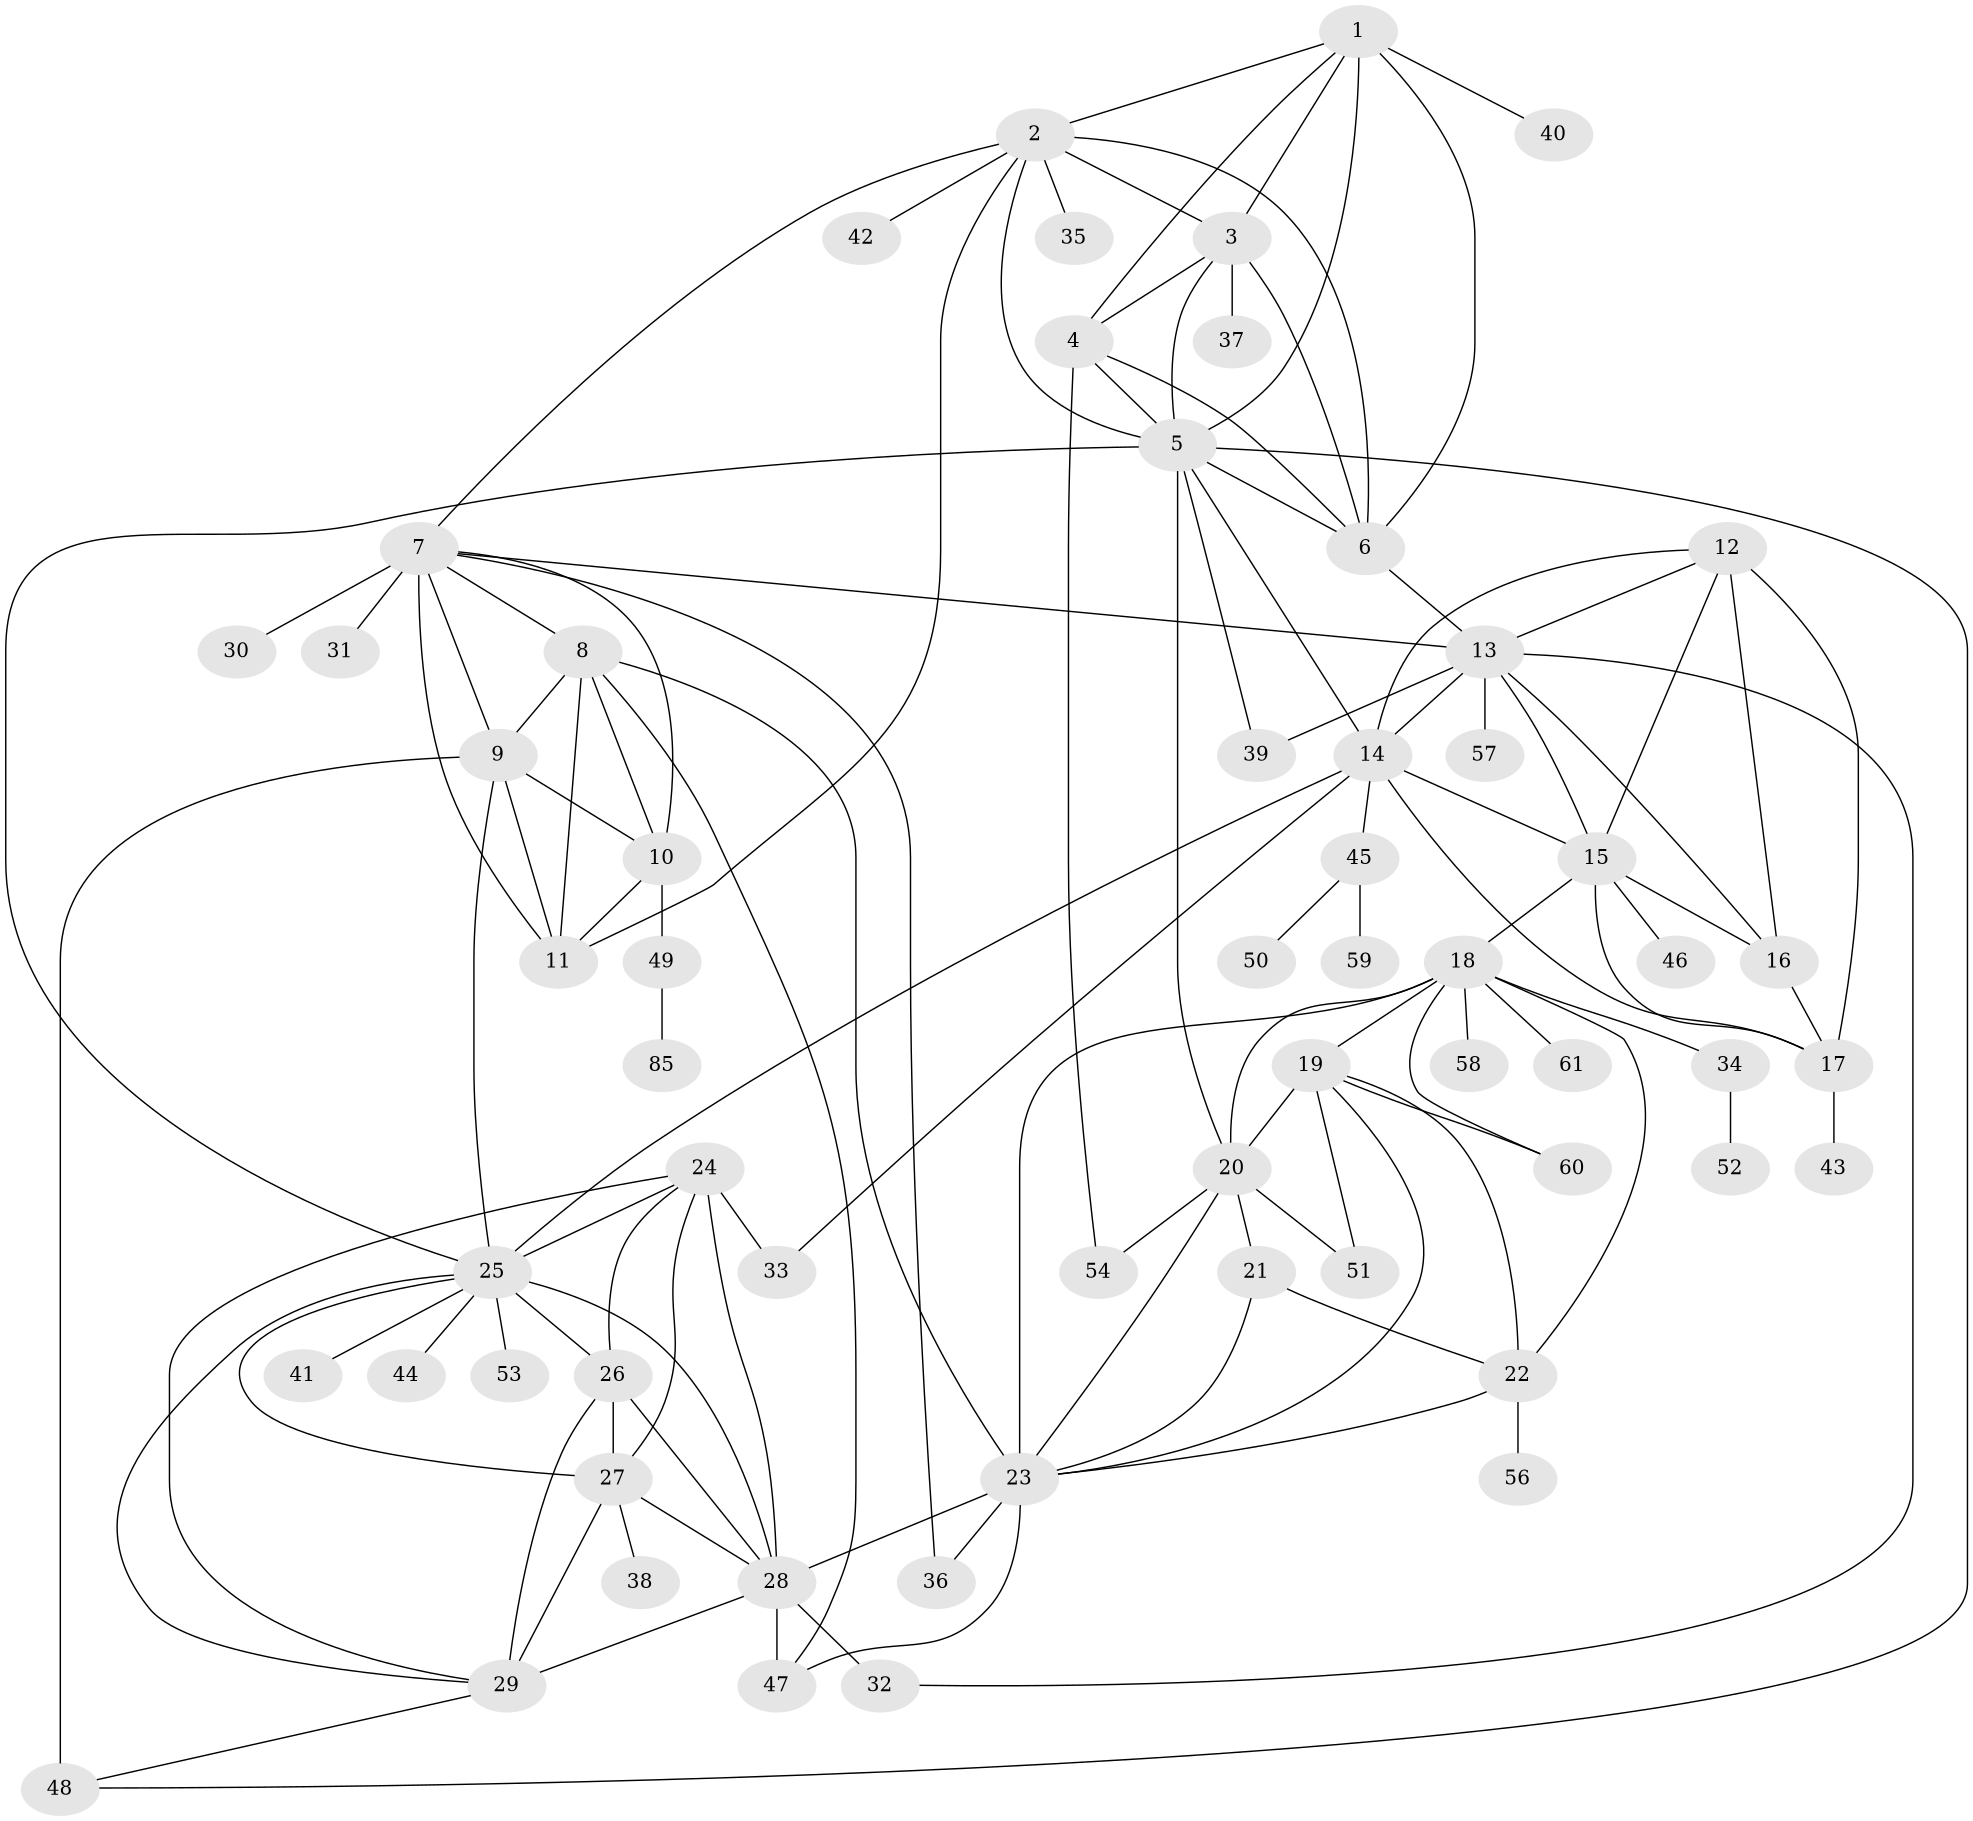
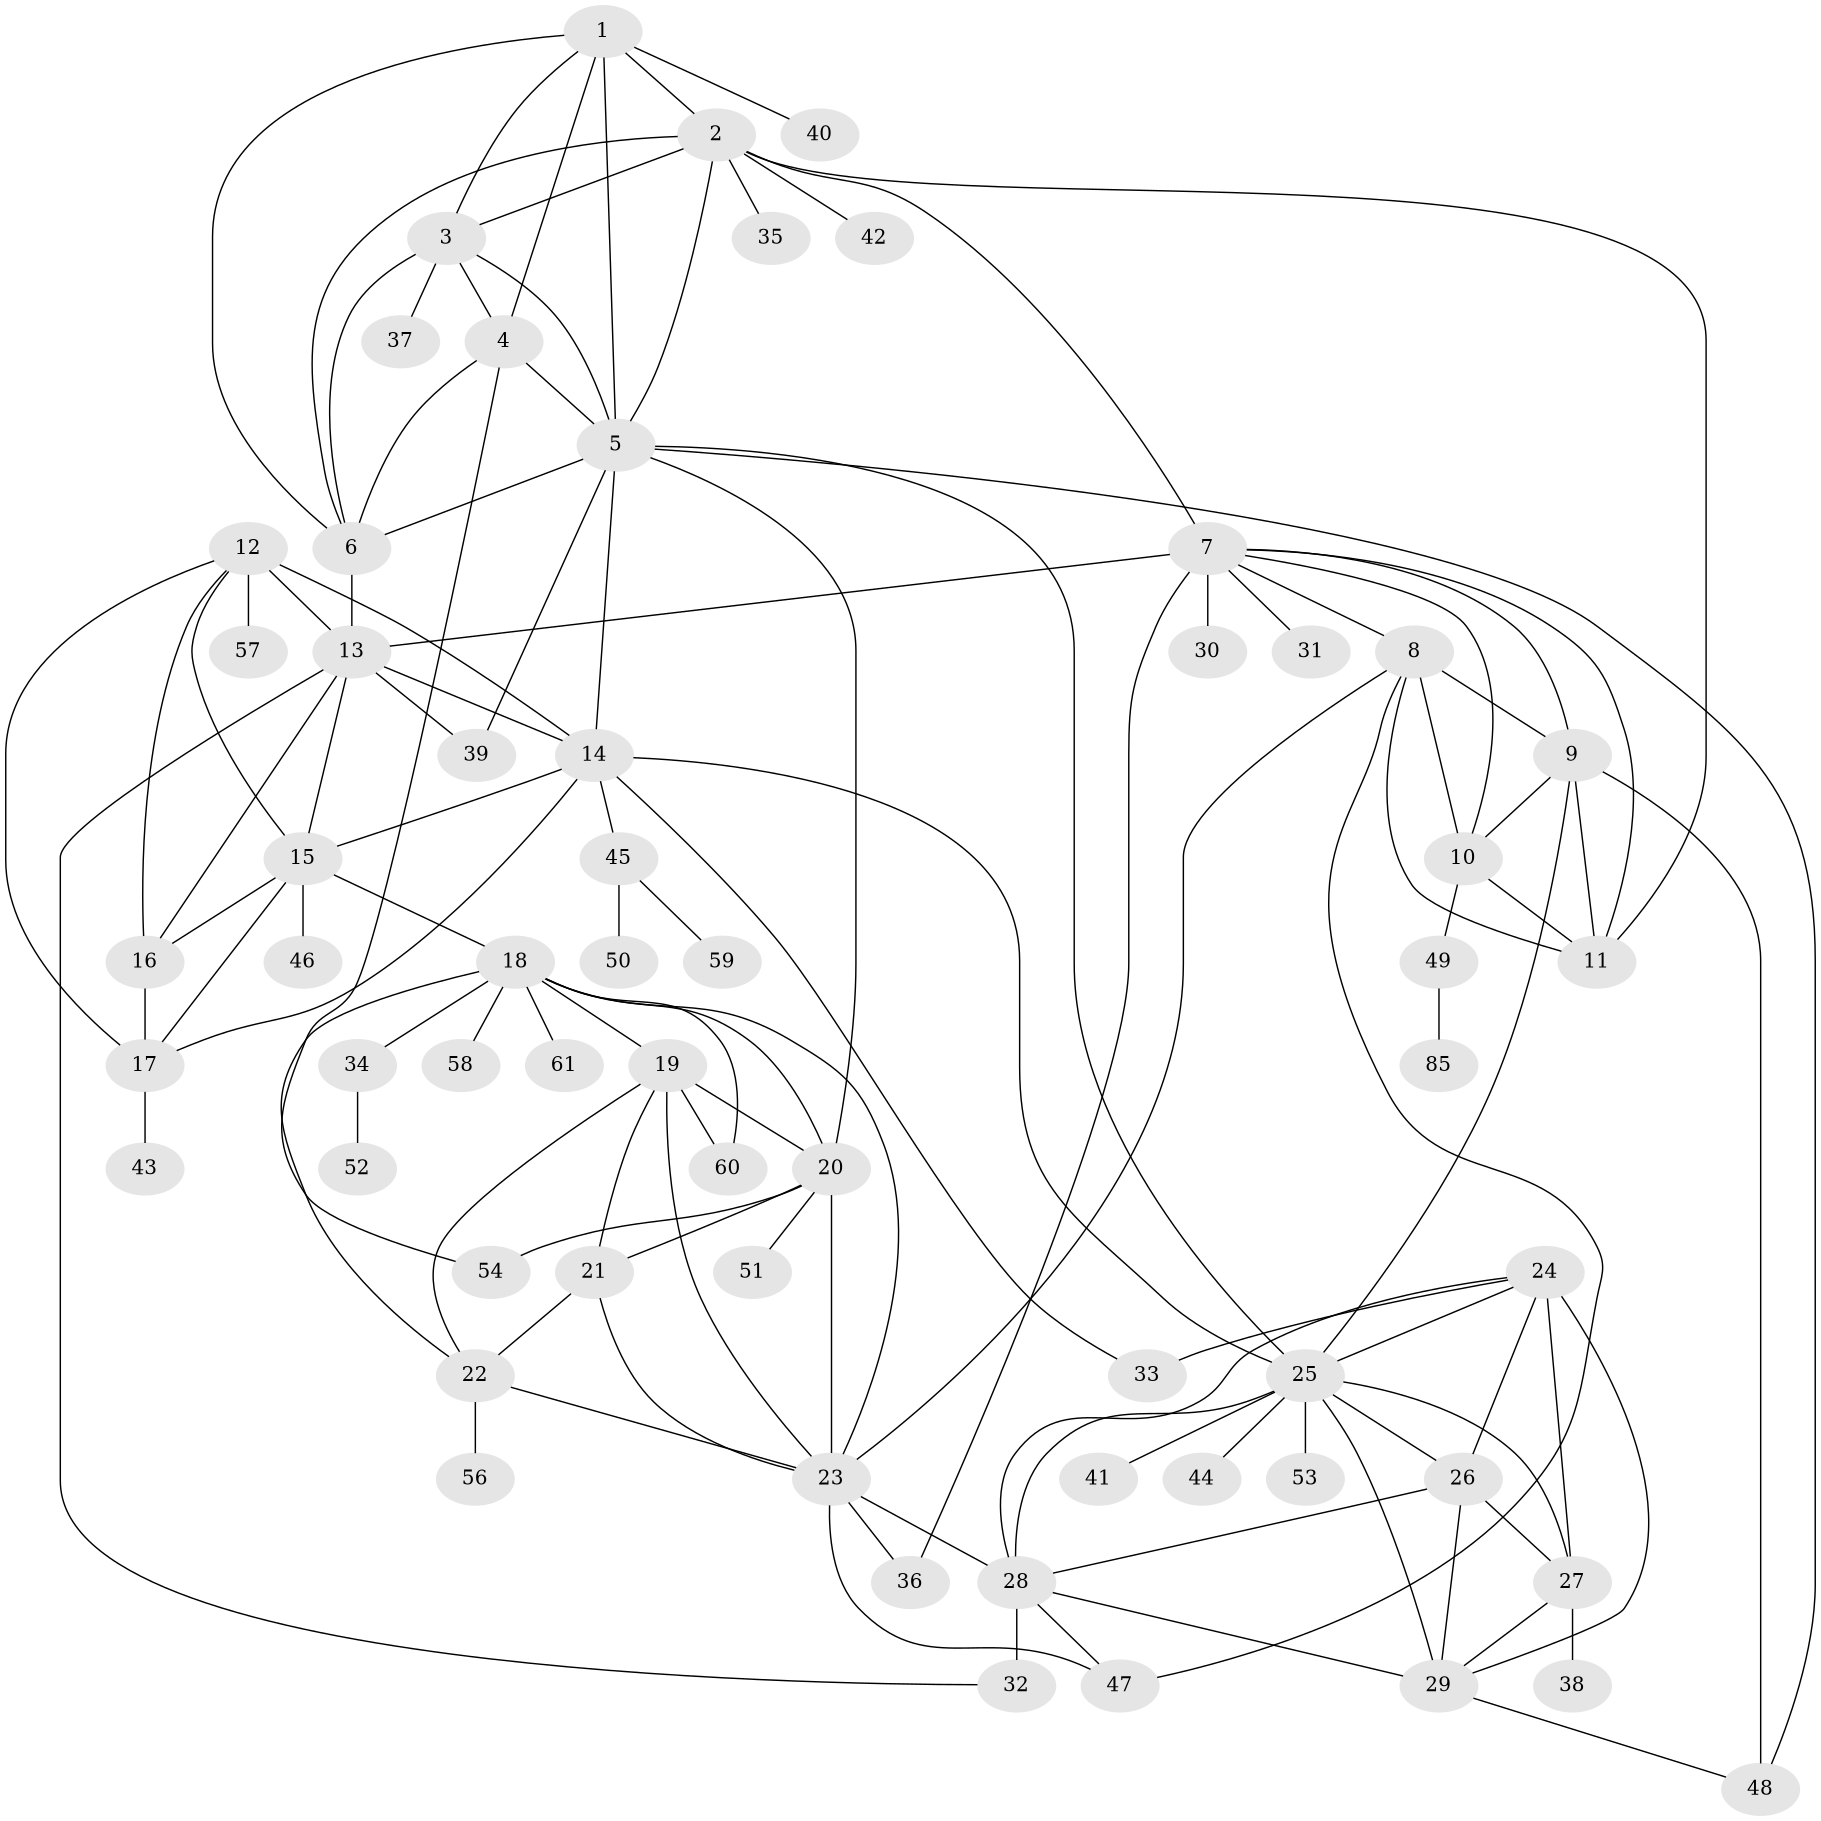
edge "13" -- "57": now "12" -- "57"
edge "19" -- "51": now "19" -- "21"
edge "27" -- "28": removed
